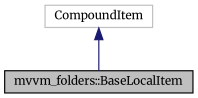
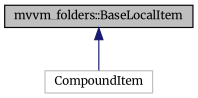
edge "mvvm_folders::BaseLocalItem" -> "CompoundItem": reversed
